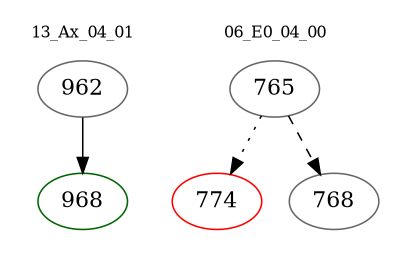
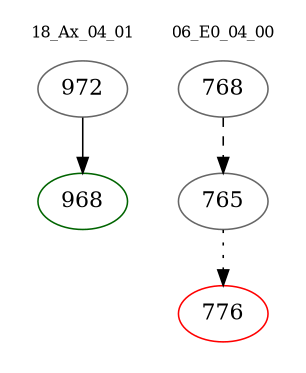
cluster "13_Ax_04_01": label "13_Ax_04_01" -> "18_Ax_04_01"
node "962": label "962" -> "972"
edge "765" -> "768": reversed
node "774": label "774" -> "776"
